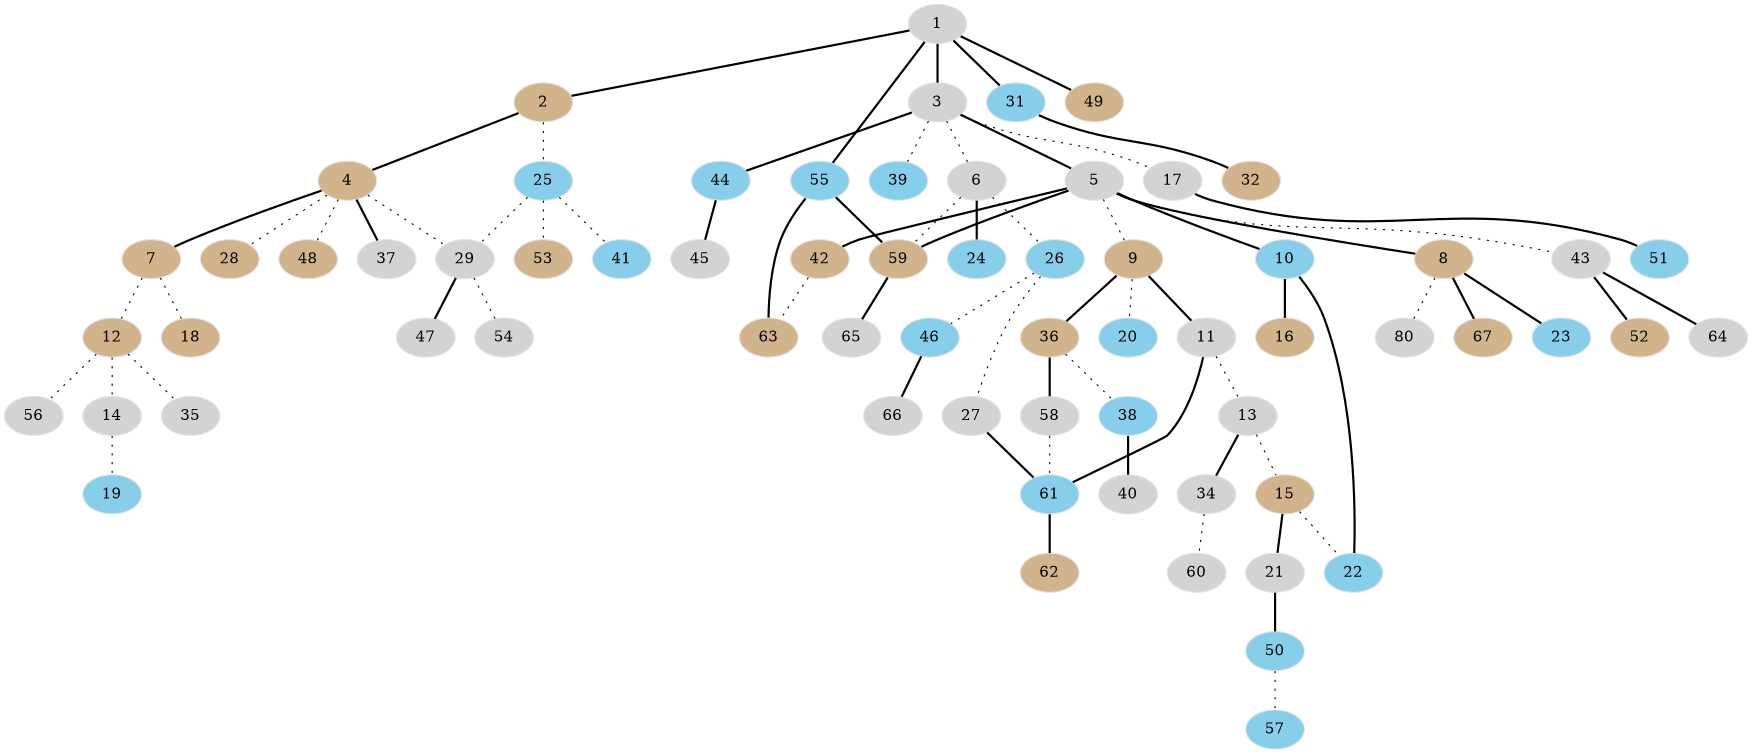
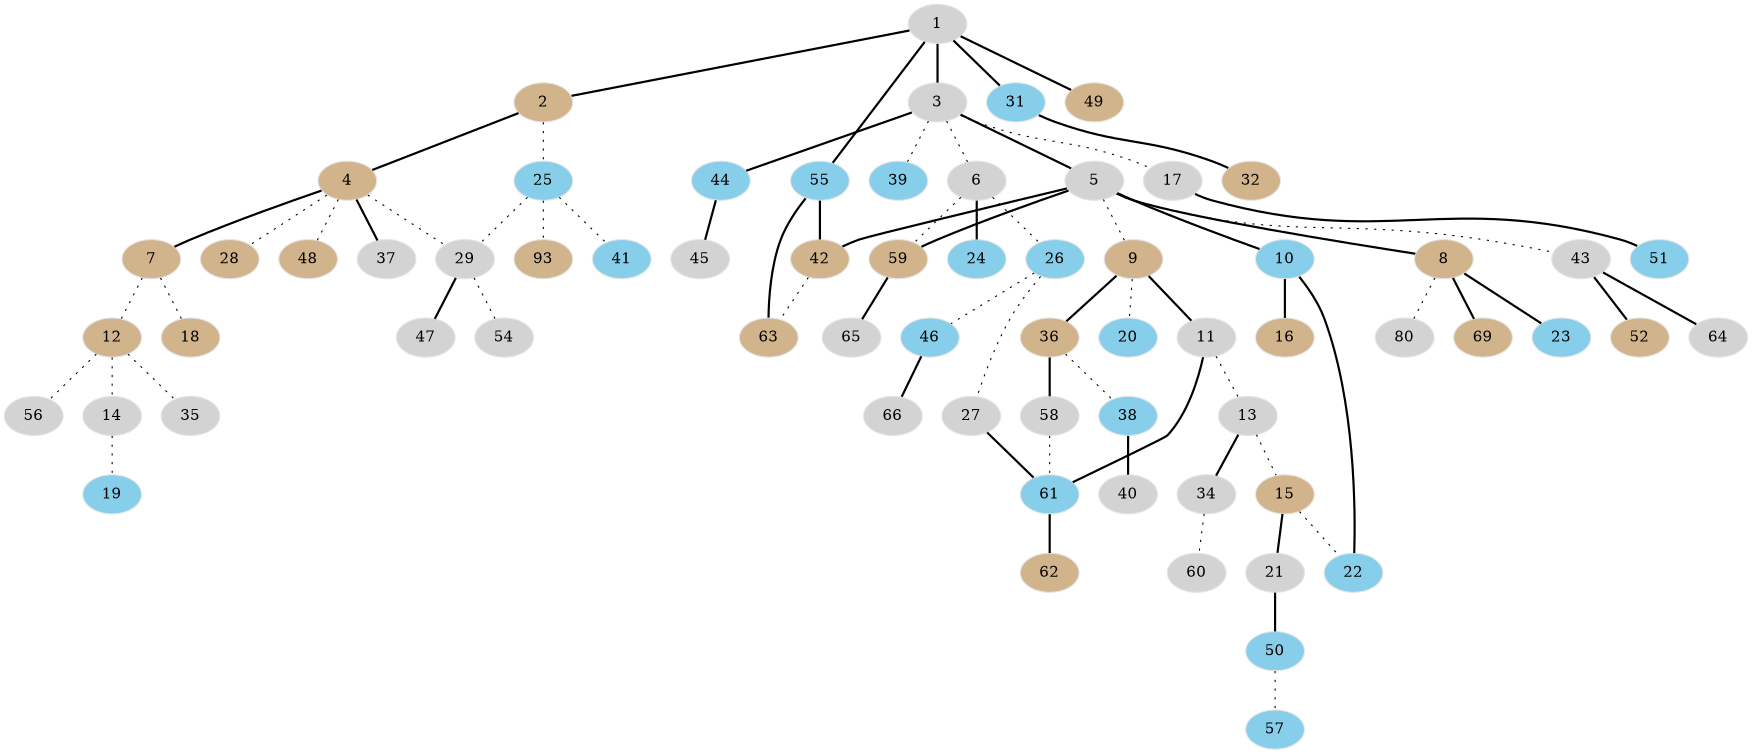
edge "55" -- "59": now "55" -- "42"
node "53": label "53" -> "93"
node "67": label "67" -> "69"
